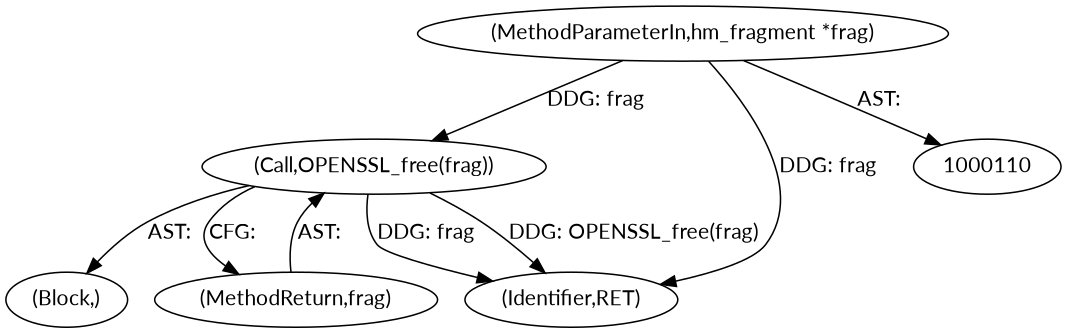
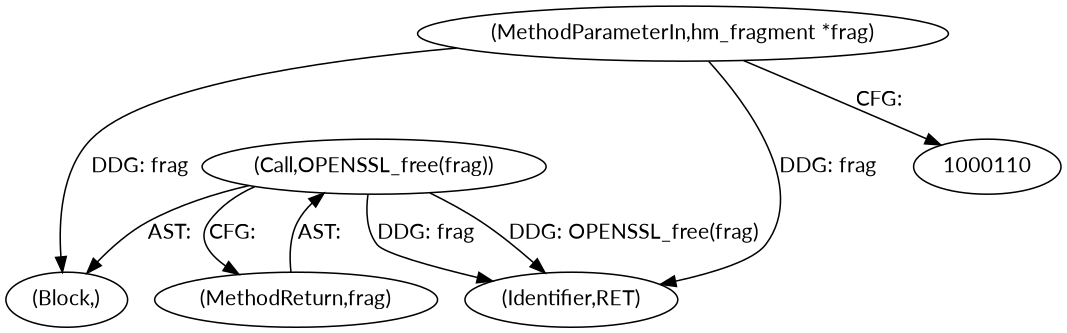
edge "(MethodParameterIn,hm_fragment *frag)" -> "(Call,OPENSSL_free(frag))": now "(MethodParameterIn,hm_fragment *frag)" -> "(Block,)"
edge "(MethodParameterIn,hm_fragment *frag)" -> "1000110": label "AST: " -> "CFG: "
